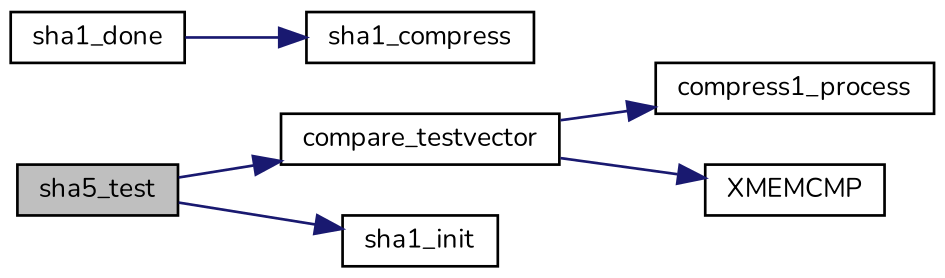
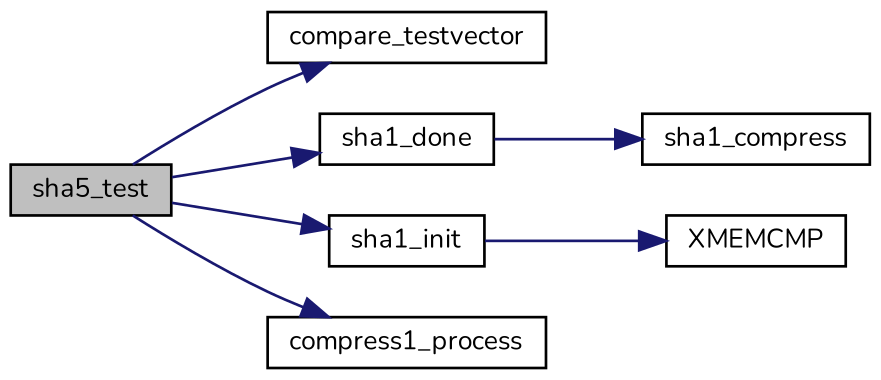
edge "compare_testvector" -> "compress1_process": now "sha5_test" -> "compress1_process"
edge "compare_testvector" -> "XMEMCMP": now "sha1_init" -> "XMEMCMP"
edge "sha5_test" -> "sha1_done": added
